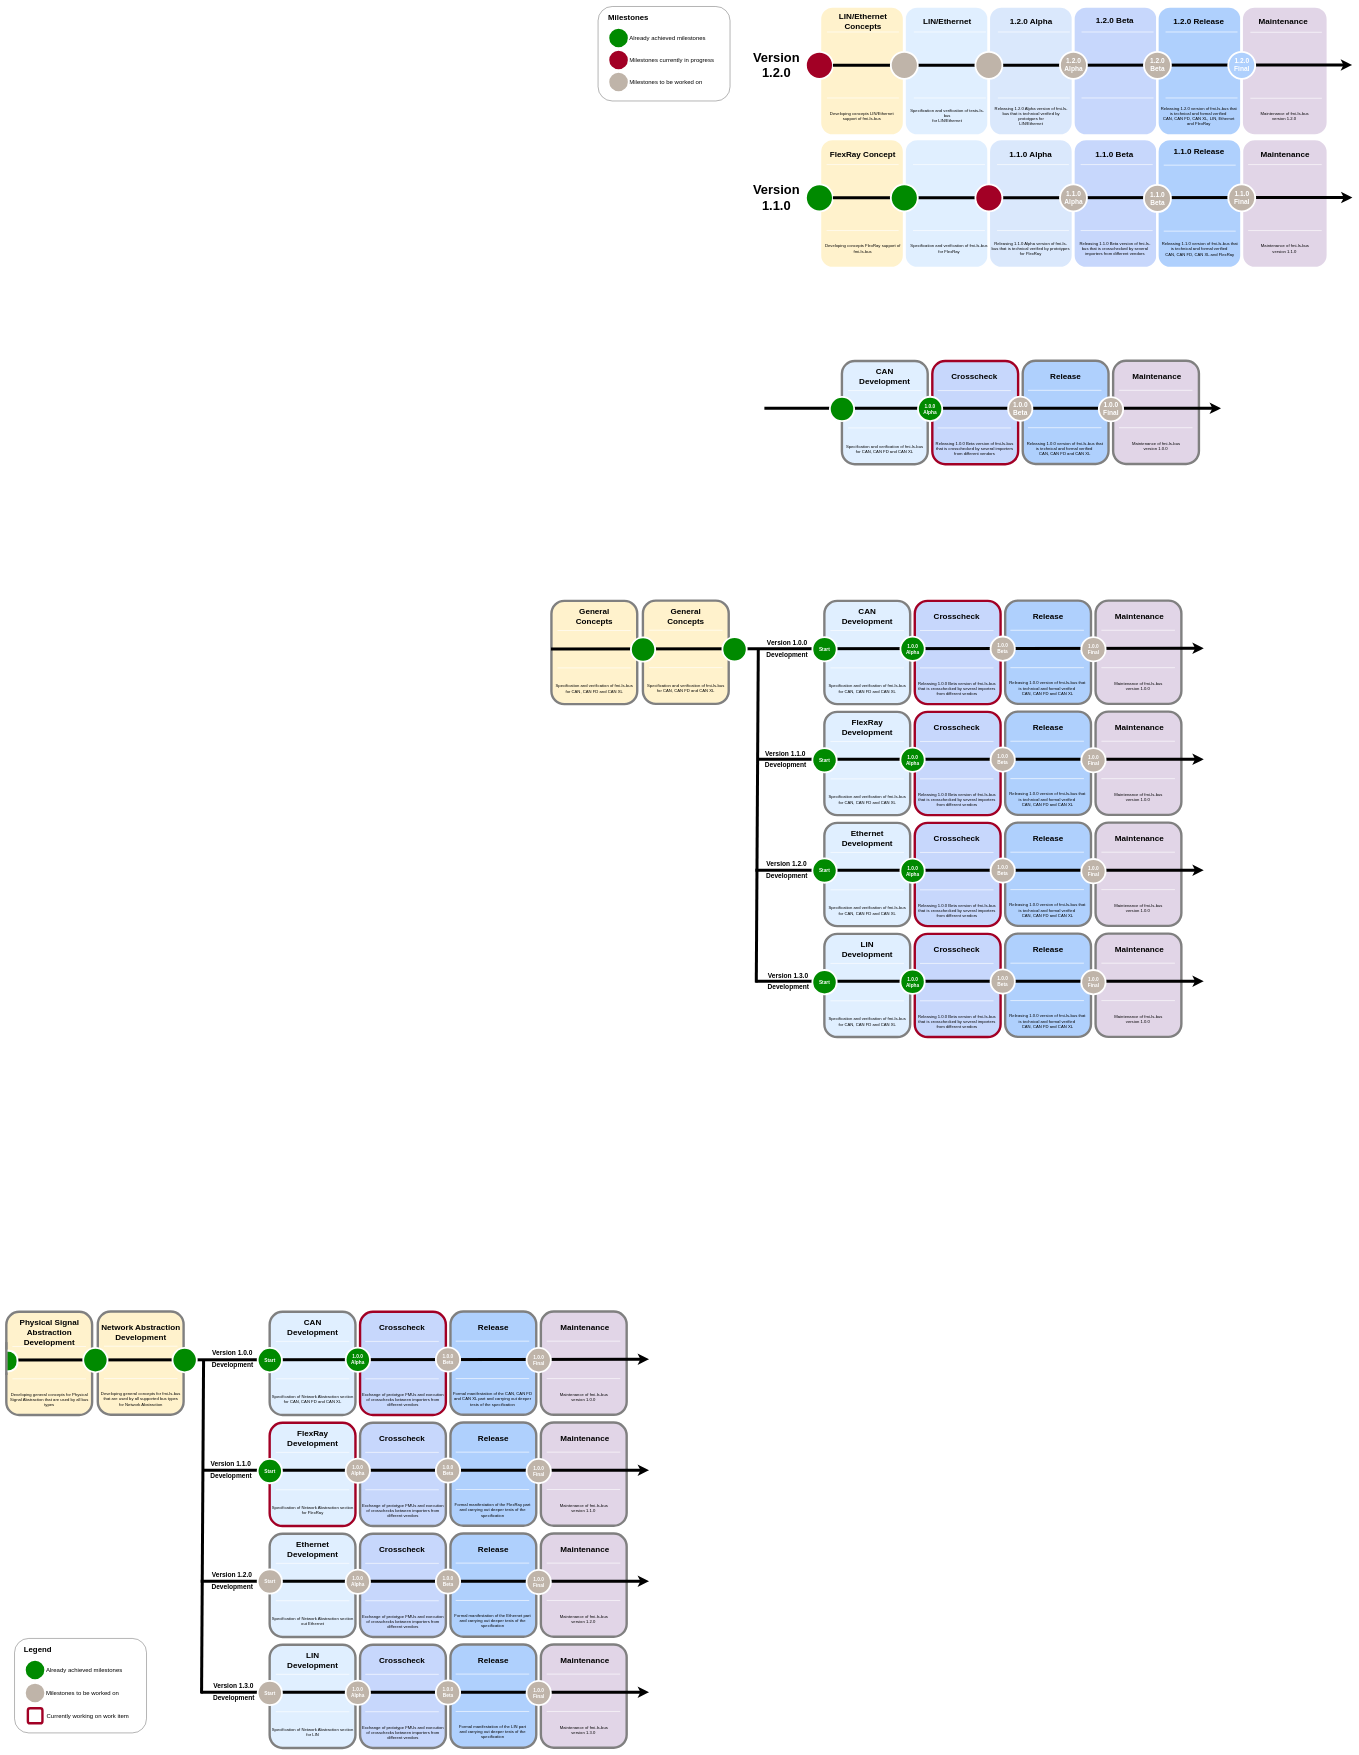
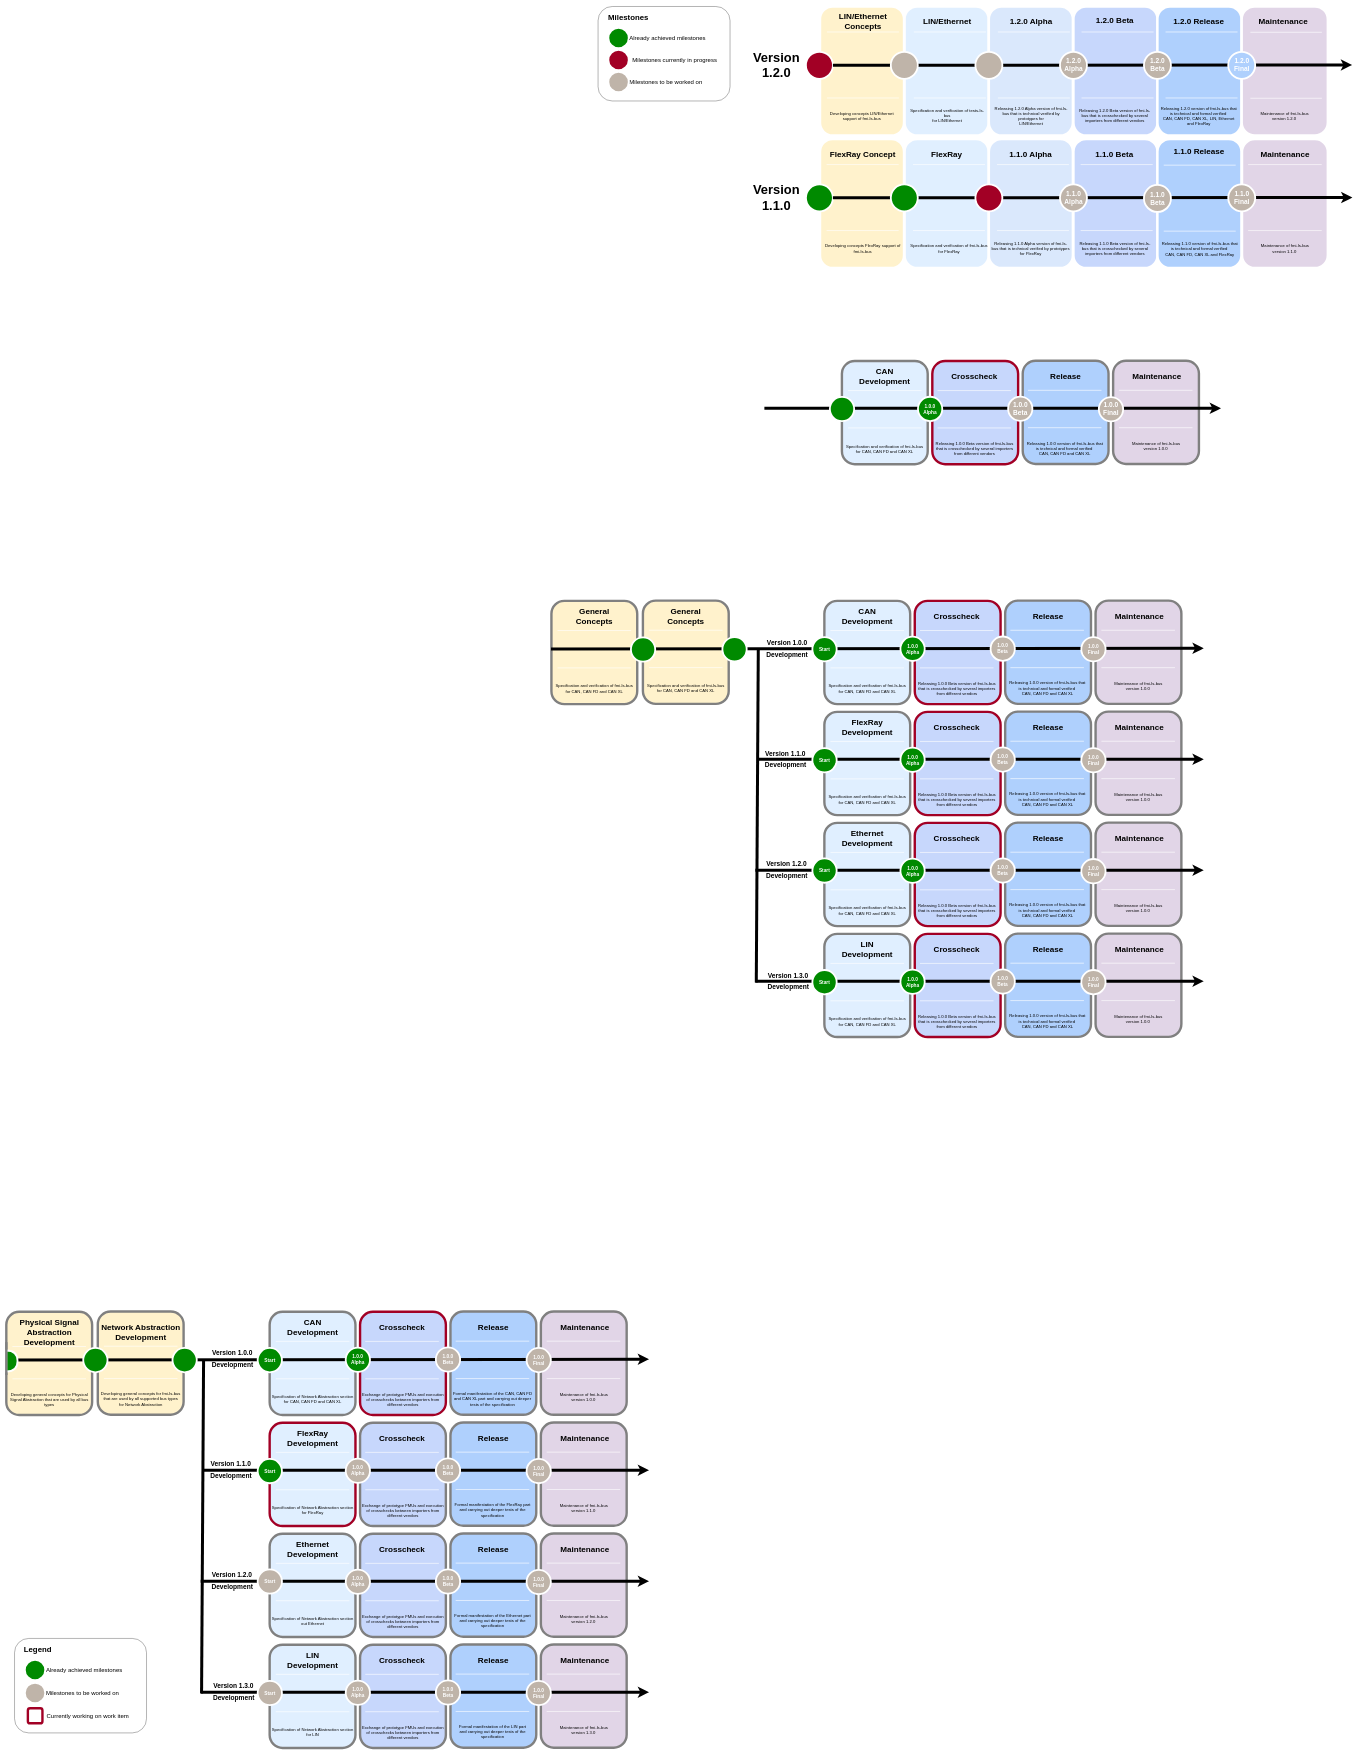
node "Milestones currently in progress": moved (675, 60) -> (678, 60)
node "Releasing 1.2.0 Beta version of fmi-ls-bus that is crosschecked by several importers from different vendors": added
node "FlexRay": added
